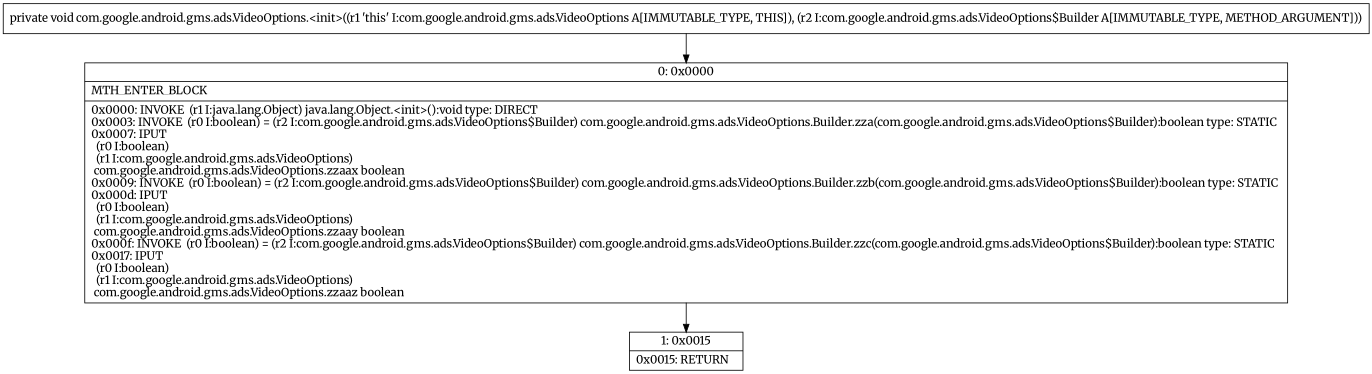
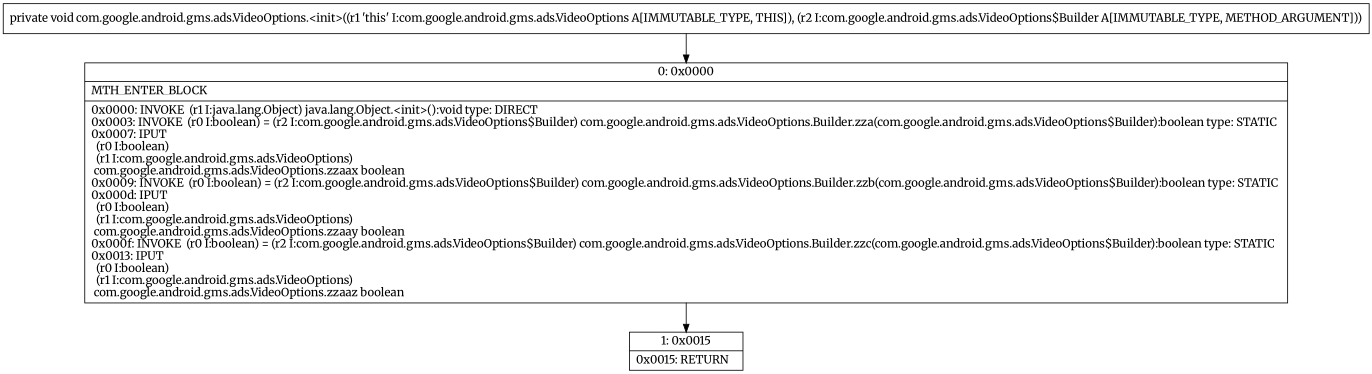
node "0: 0x0000": text "0x0017: IPUT" -> "0x0013: IPUT"
